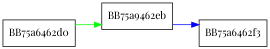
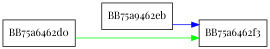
edge "BB75a6462d0" -> "BB75a9462eb": now "BB75a6462d0" -> "BB75a6462f3"
